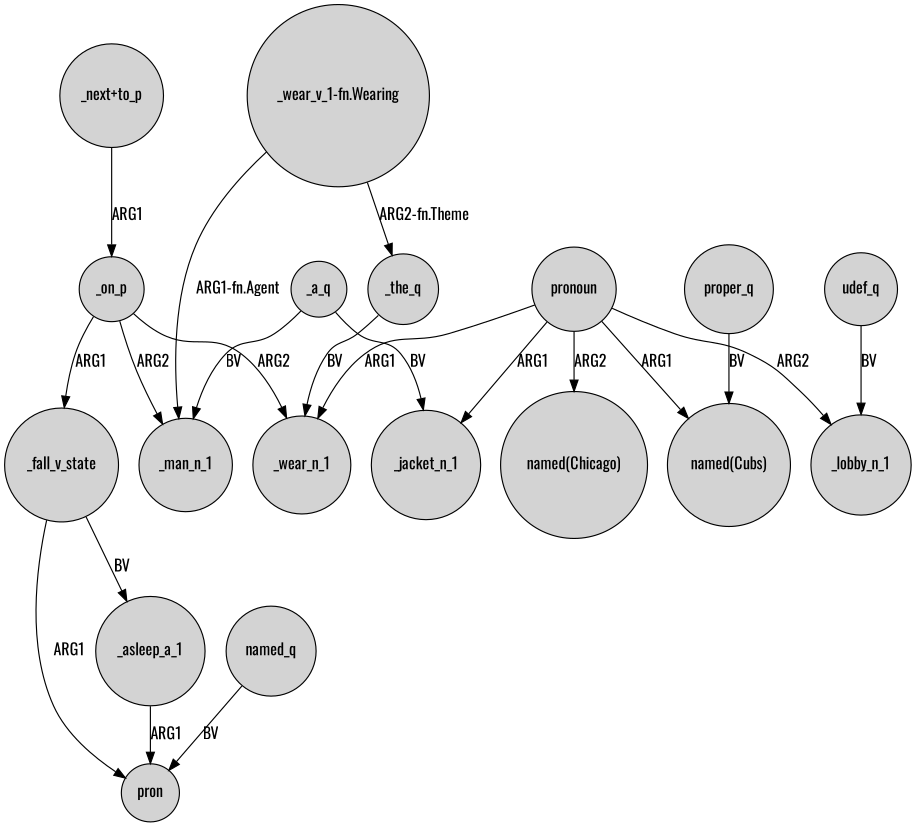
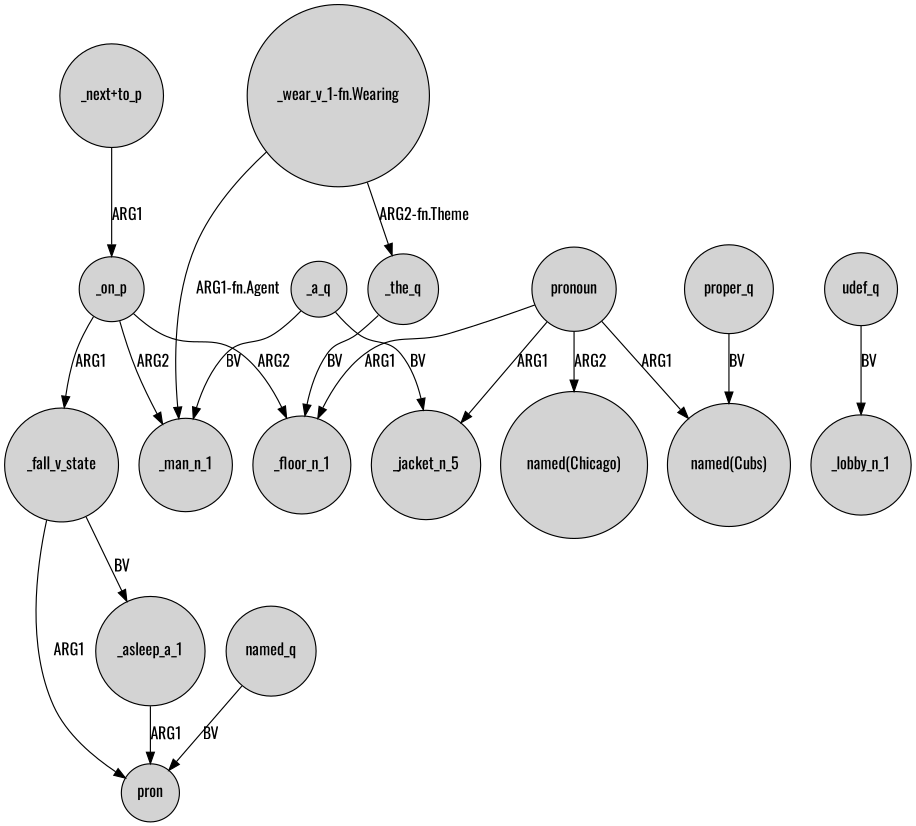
edge "pronoun" -> "_lobby_n_1": removed, label "ARG2"
node "_wear_n_1": label "_wear_n_1" -> "_floor_n_1"
node "_jacket_n_1": label "_jacket_n_1" -> "_jacket_n_5"
